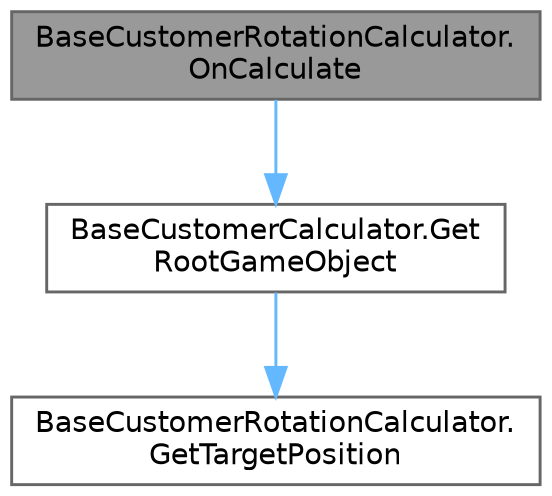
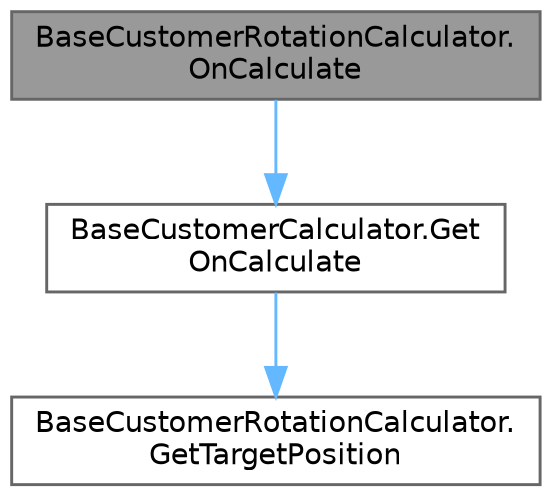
node "BaseCustomerCalculator.Get RootGameObject": label "BaseCustomerCalculator.Get RootGameObject" -> "BaseCustomerCalculator.Get OnCalculate"
